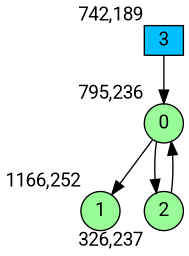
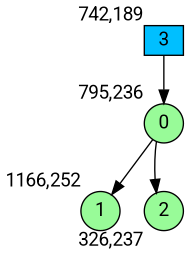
edge "2 326,237" -> "0 795,236": removed
